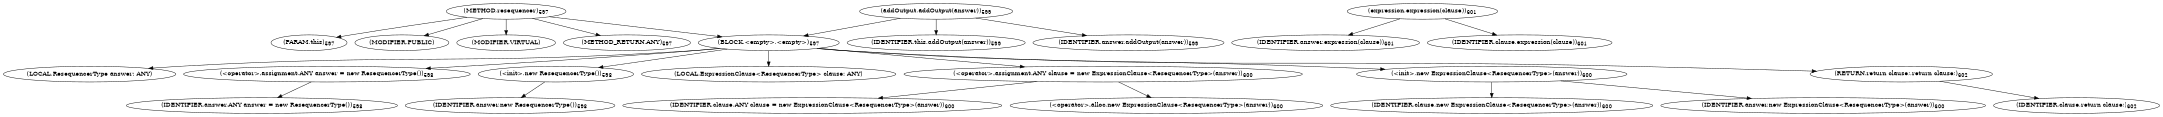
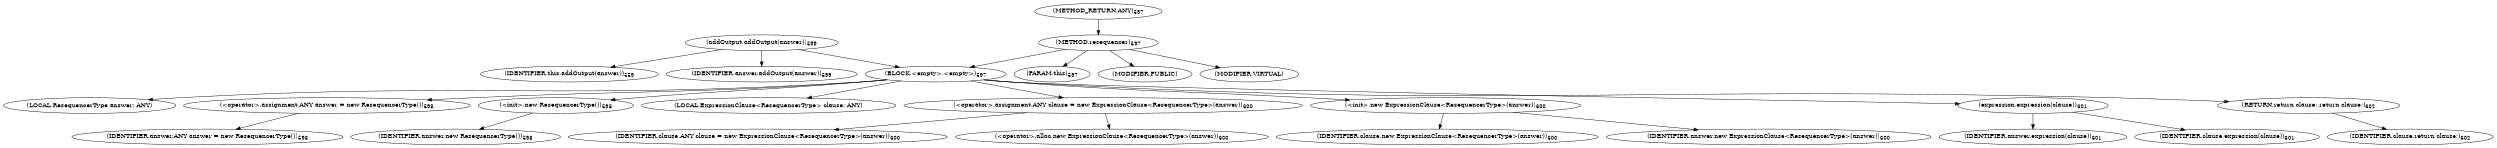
edge "(METHOD,resequencer)" -> "(METHOD_RETURN,ANY)": reversed
node "(IDENTIFIER,this,addOutput(answer))": text "599" -> "559"
edge "(BLOCK,<empty>,<empty>)" -> "(expression,expression(clause))": added
